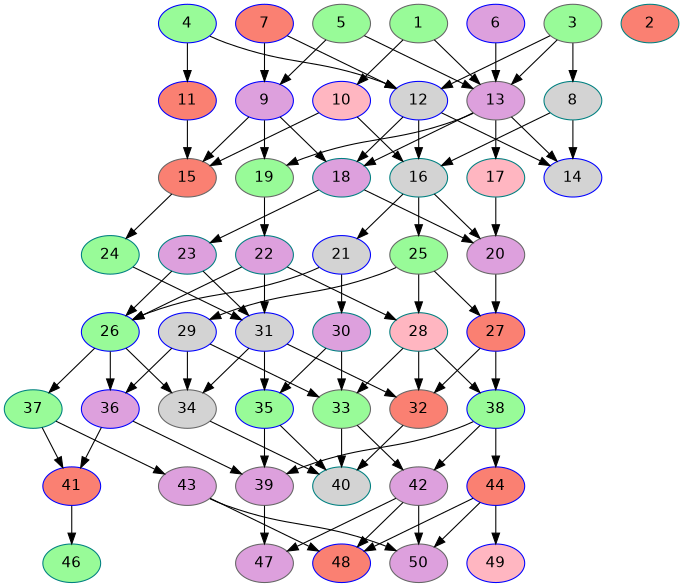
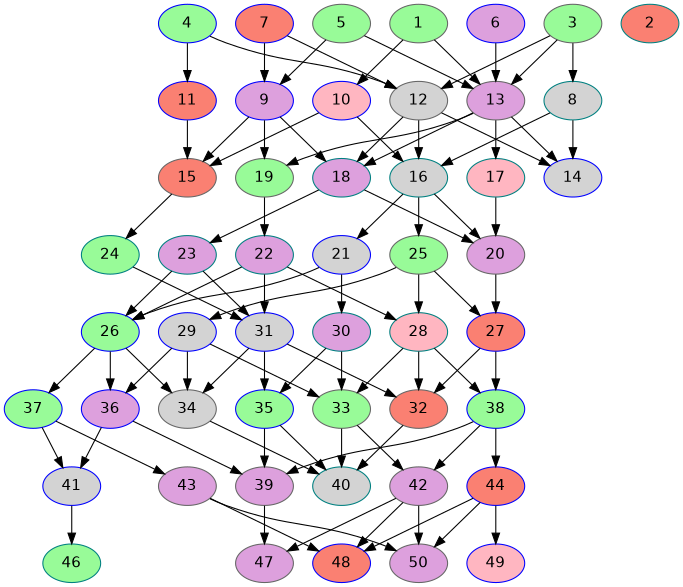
node "12": color blue -> gray40
node "37": color teal -> blue
node "41": fillcolor salmon -> lightgrey
